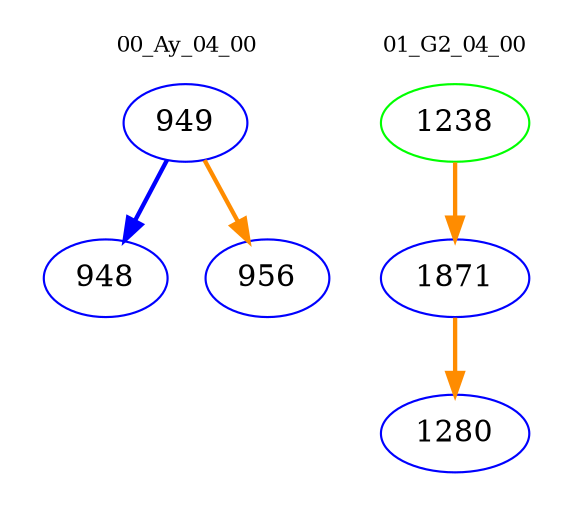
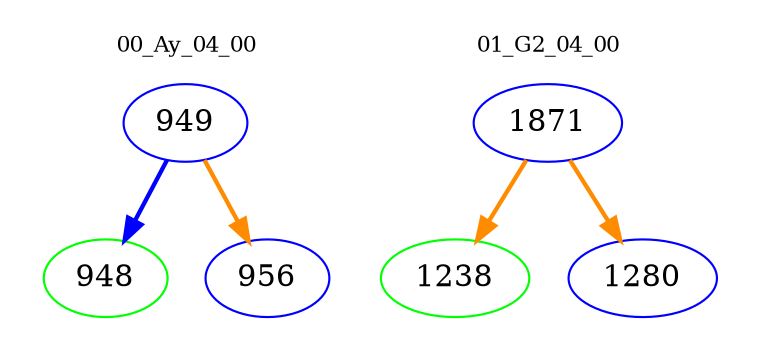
edge "1238" -> "1871": reversed
node "948": color blue -> green
